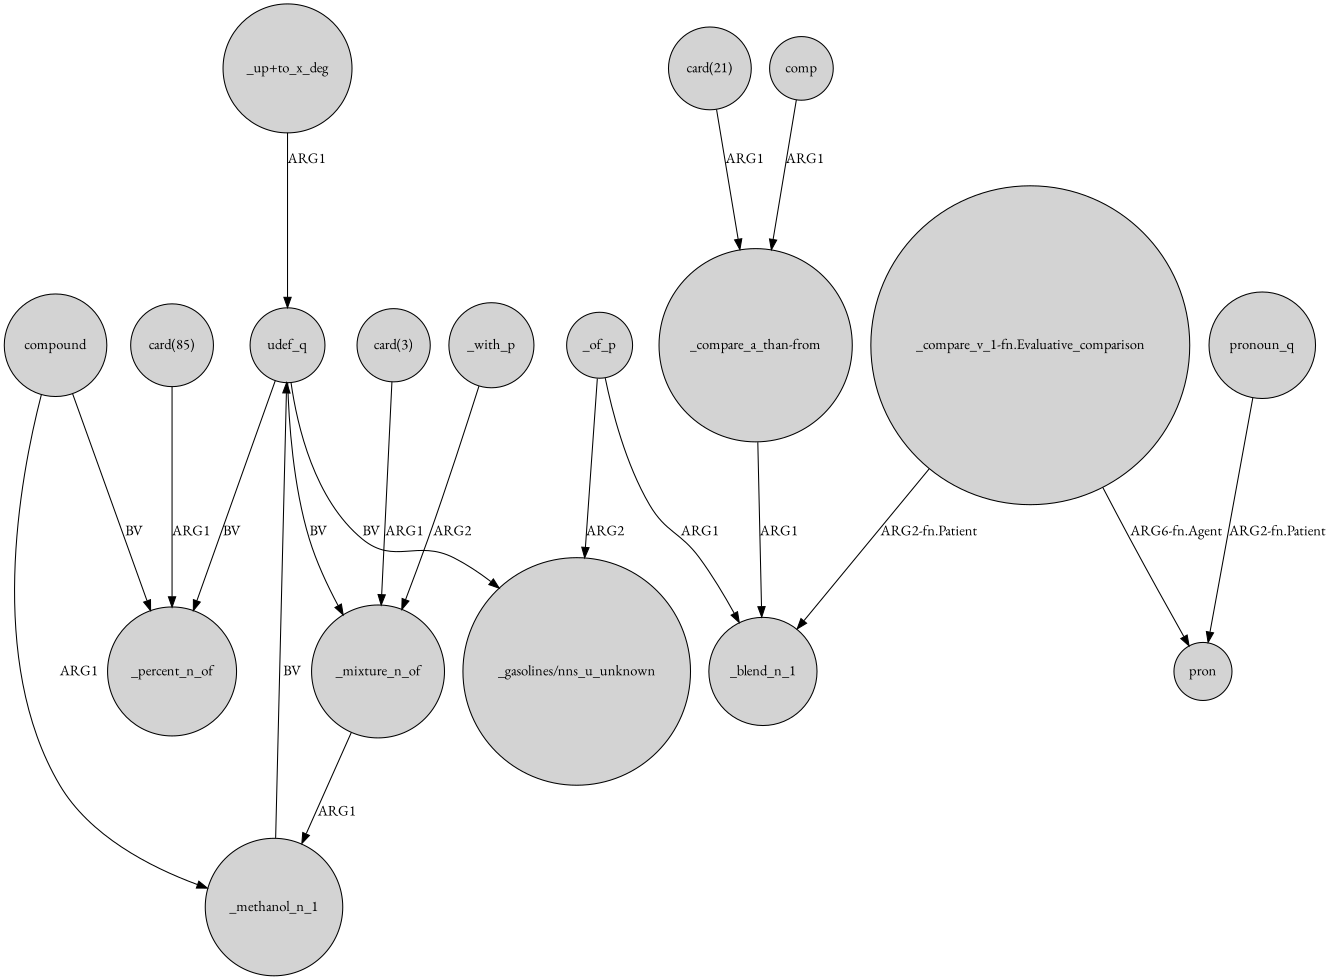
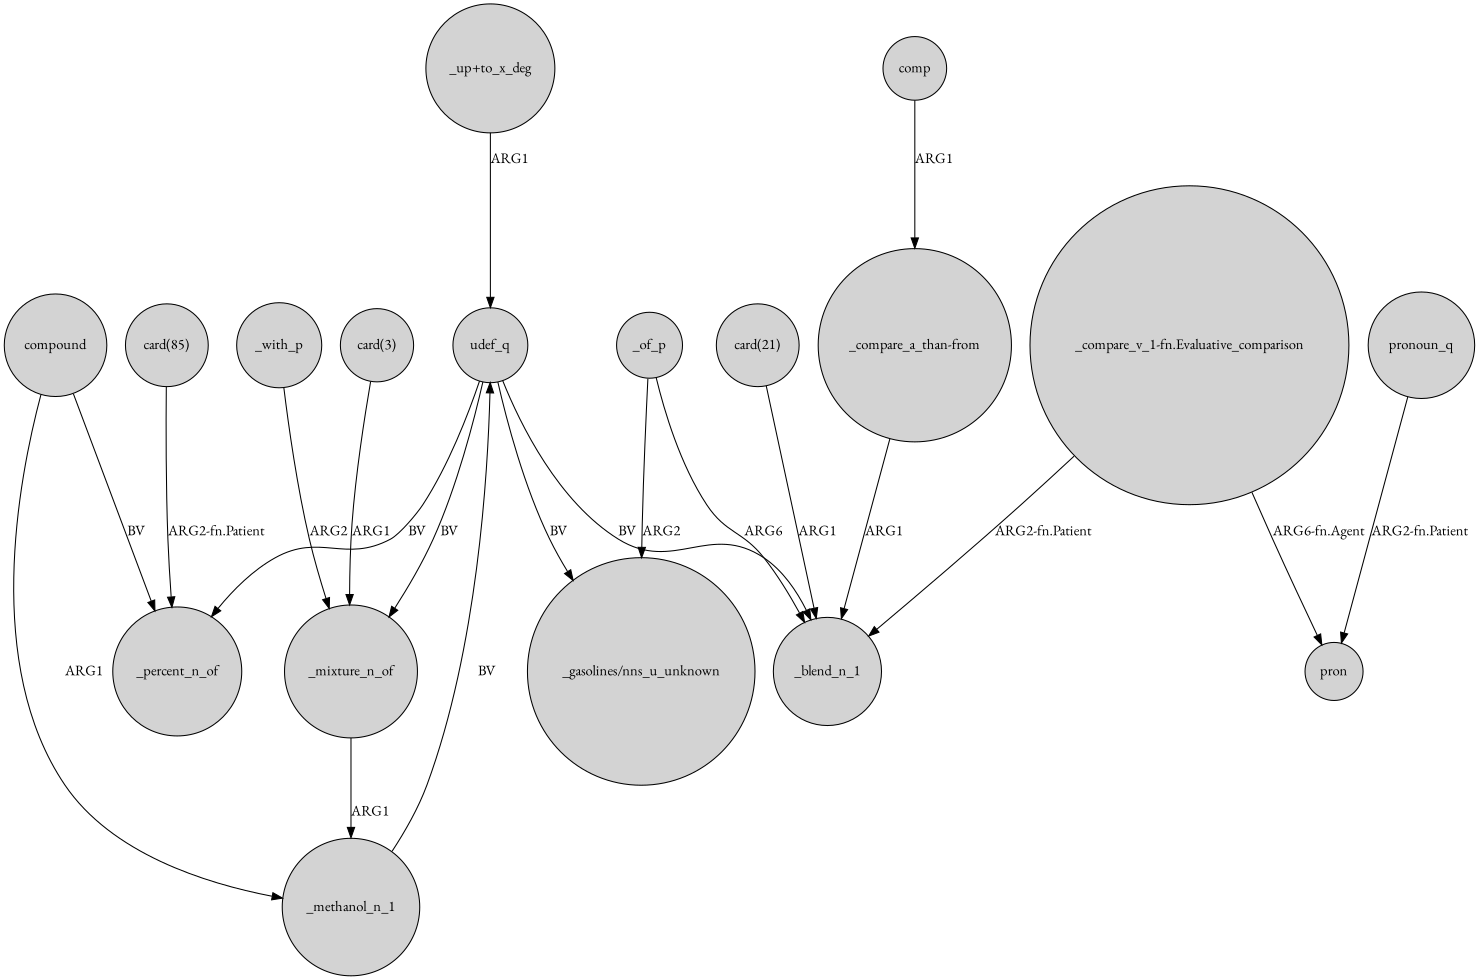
edge "card(21)" -> "_compare_a_than-from": now "card(21)" -> "_blend_n_1"
edge "card(85)" -> "_percent_n_of": label "ARG1" -> "ARG2-fn.Patient"
edge "_of_p" -> "_blend_n_1": label "ARG1" -> "ARG6"
edge "udef_q" -> "_blend_n_1": added, label "BV"
